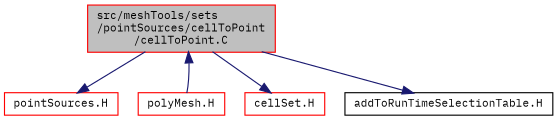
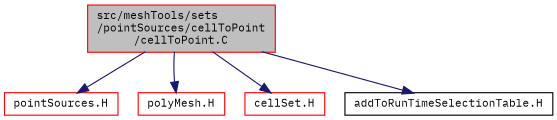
edge "polyMesh.H" -> "src/meshTools/sets /pointSources/cellToPoint /cellToPoint.C": reversed
